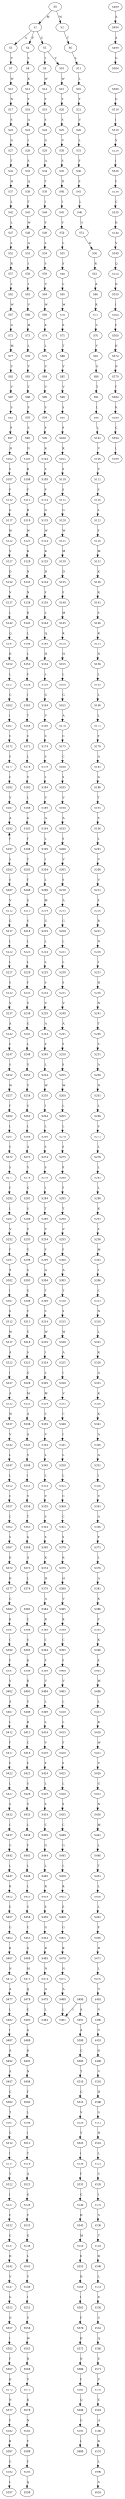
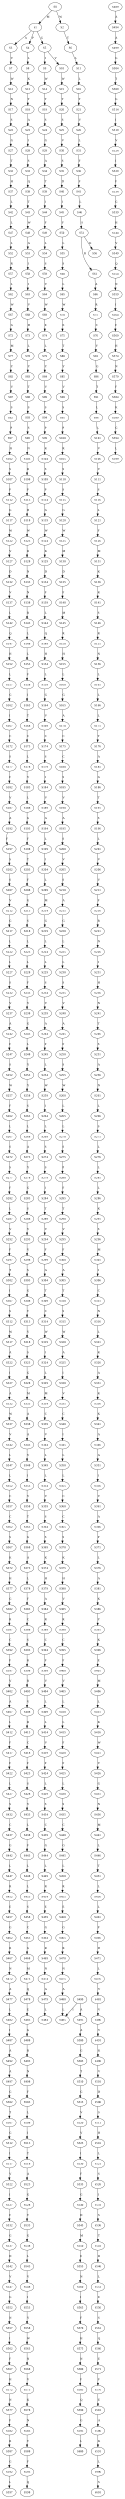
edge "S504" -> "S509": added, label "T"
edge "S56" -> "S61": now "S51" -> "S61"
edge "S197" -> "S192": reversed
edge "S378" -> "S383": added, label "F"
